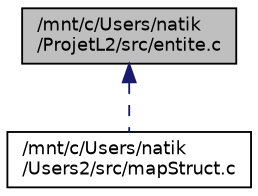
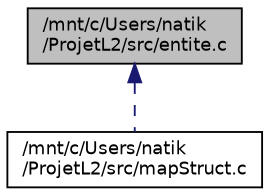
node "/mnt/c/Users/natik /Users2/src/mapStruct.c": label "/mnt/c/Users/natik /Users2/src/mapStruct.c" -> "/mnt/c/Users/natik /ProjetL2/src/mapStruct.c"
